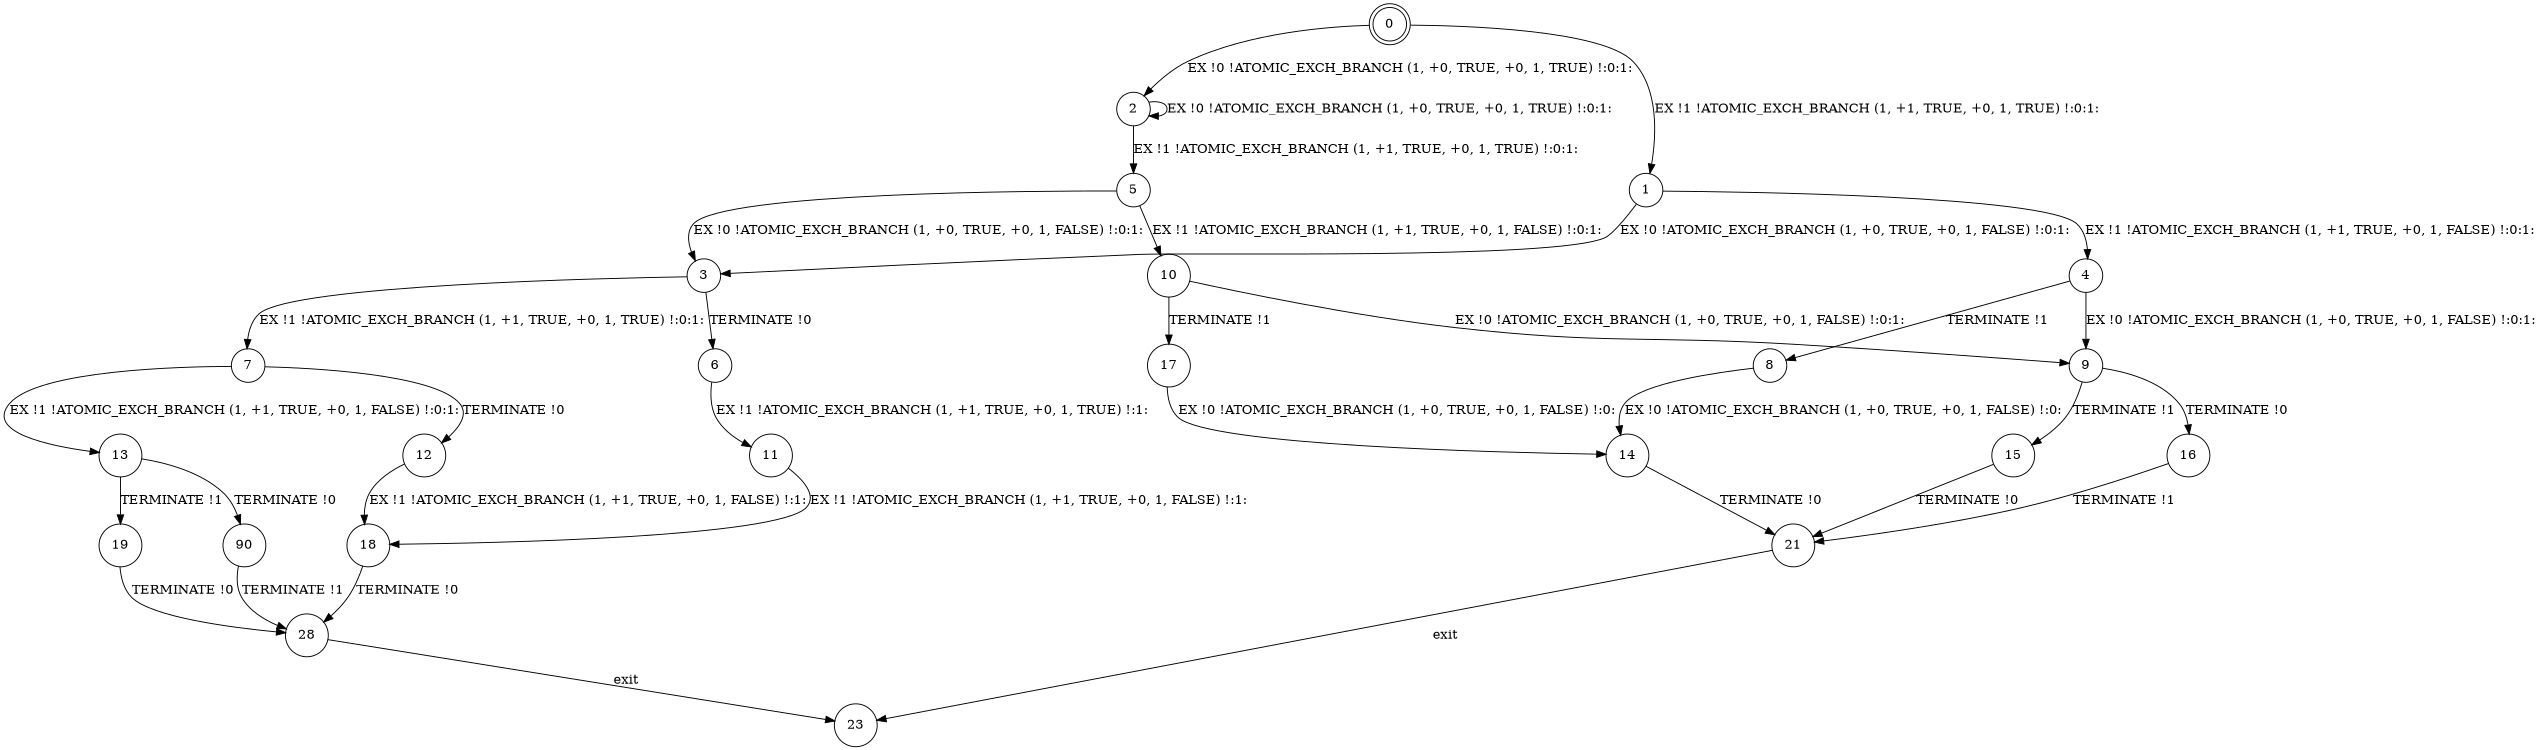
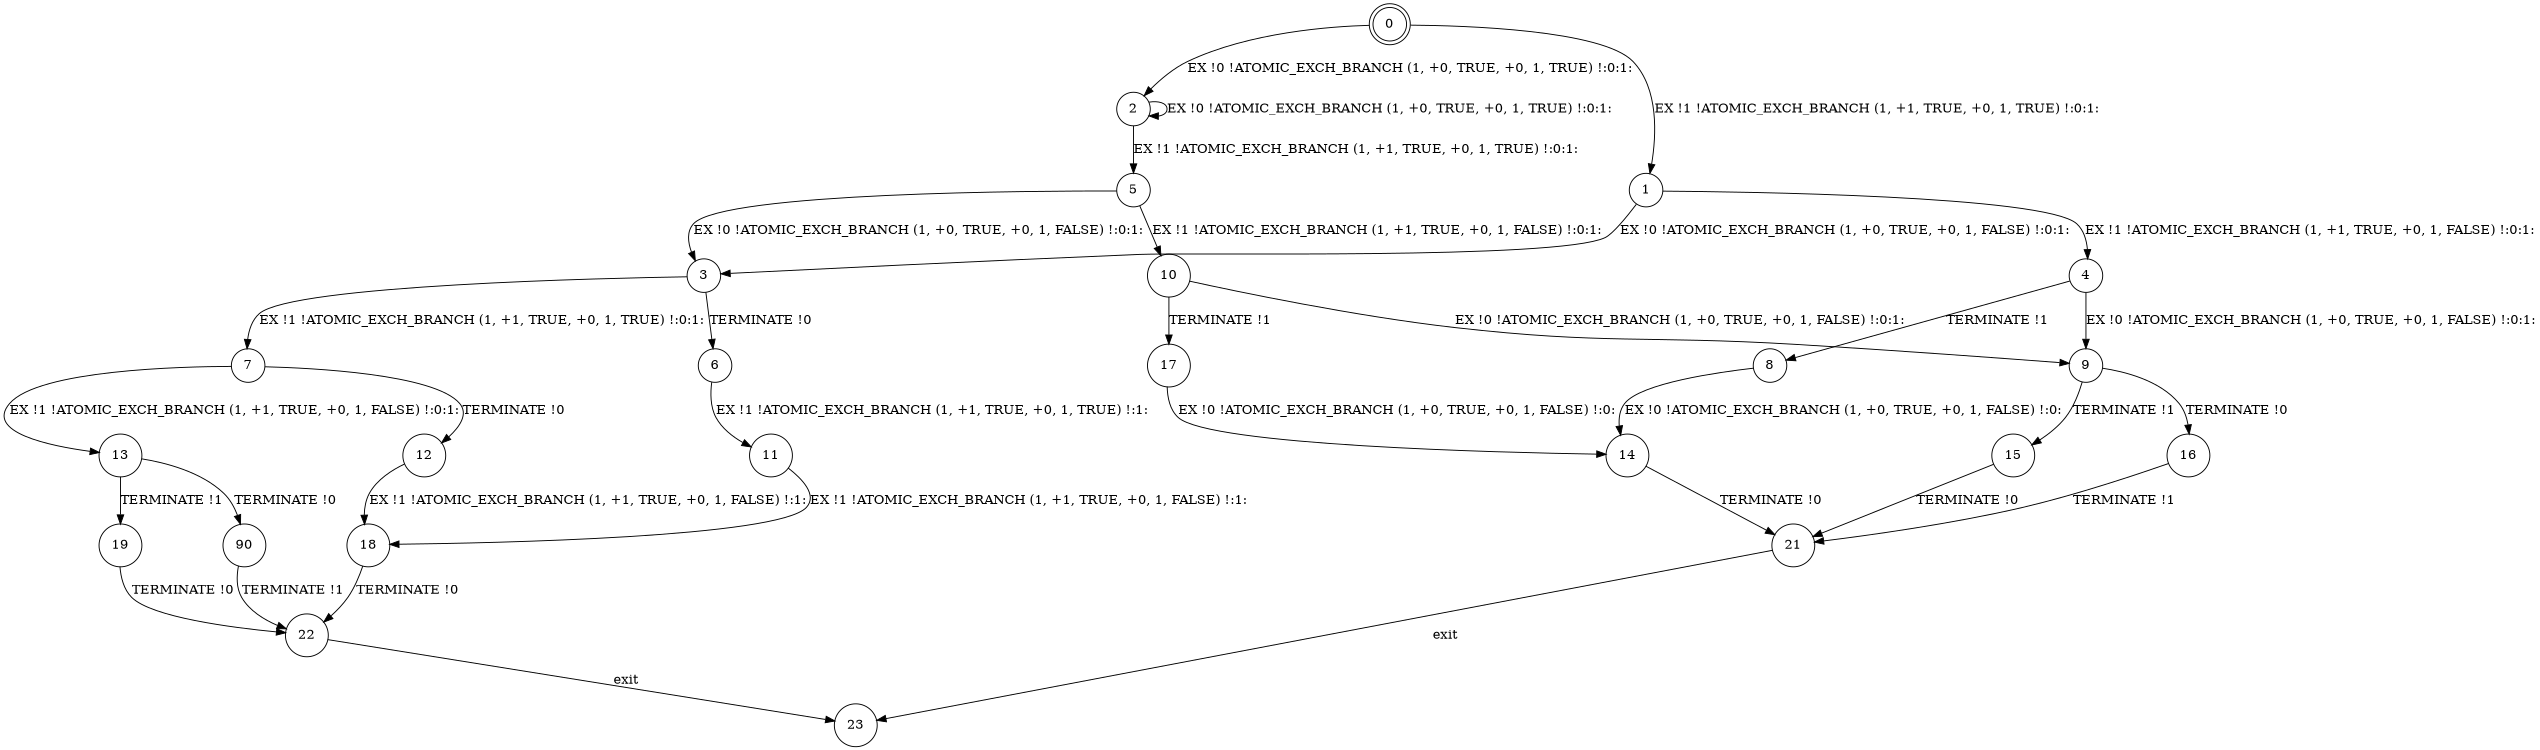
node "28": label "28" -> "22"
